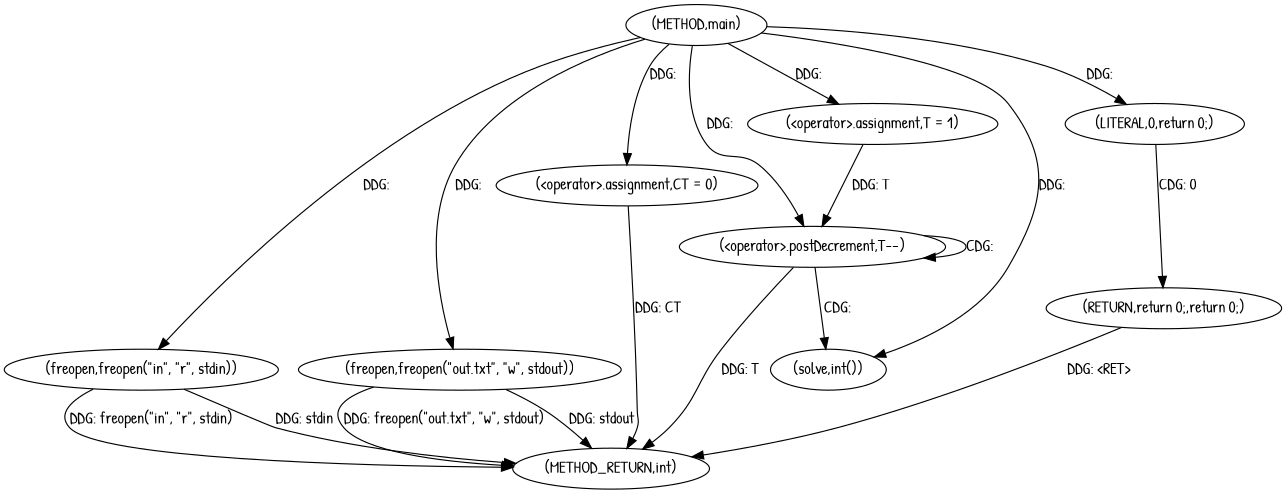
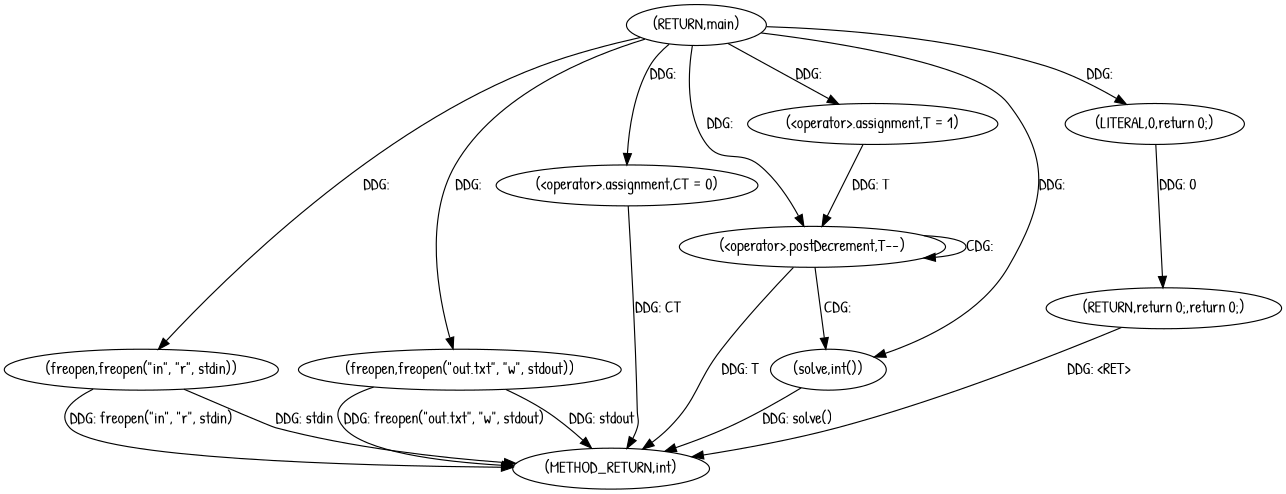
node "(METHOD,main)": label "(METHOD,main)" -> "(RETURN,main)"
edge "(LITERAL,0,return 0;)" -> "(RETURN,return 0;,return 0;)": label "CDG: 0" -> "DDG: 0"
edge "(solve,int())" -> "(METHOD_RETURN,int)": added, label "DDG: solve()"
